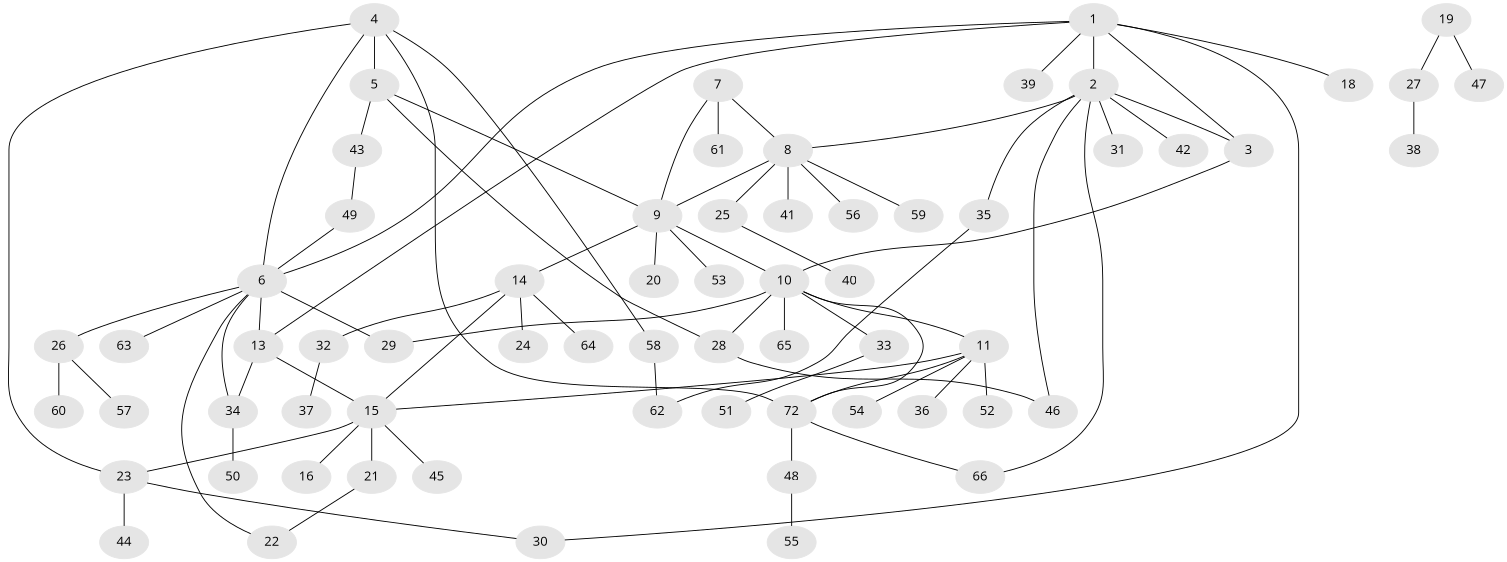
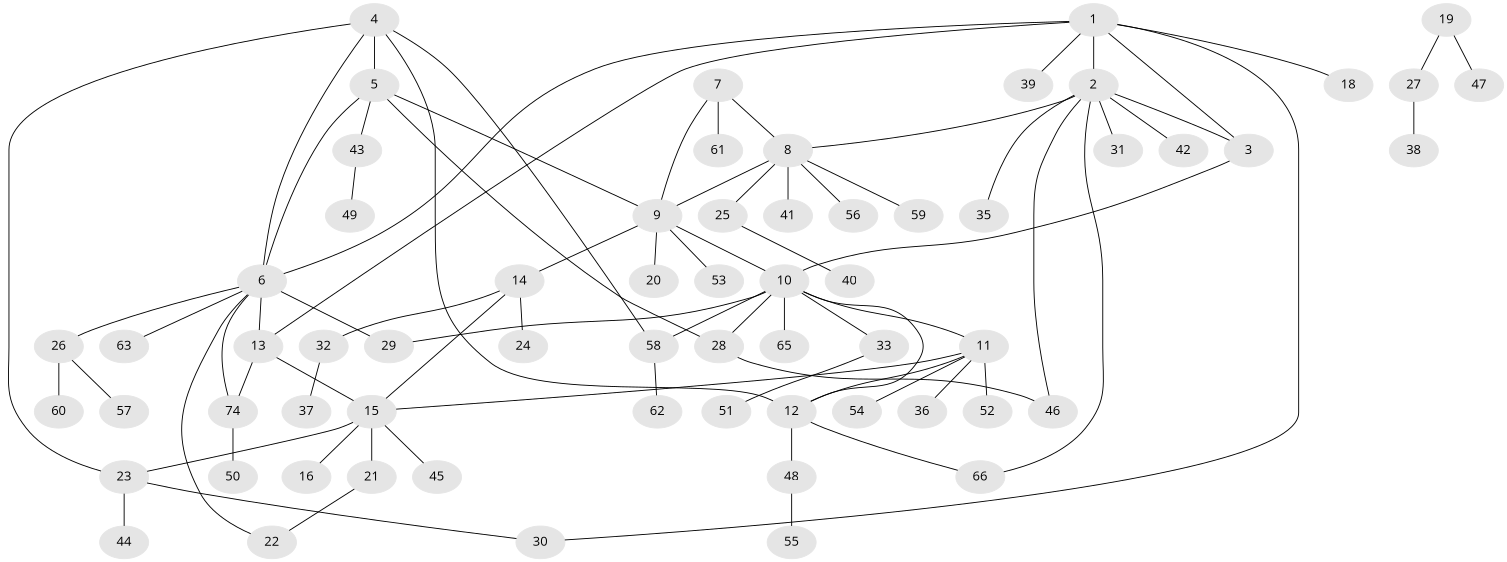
edge "49" -- "6": now "5" -- "6"
edge "10" -- "58": added
edge "35" -- "62": removed
node "64": removed
node "34": label "34" -> "74"
node "72": label "72" -> "12"
